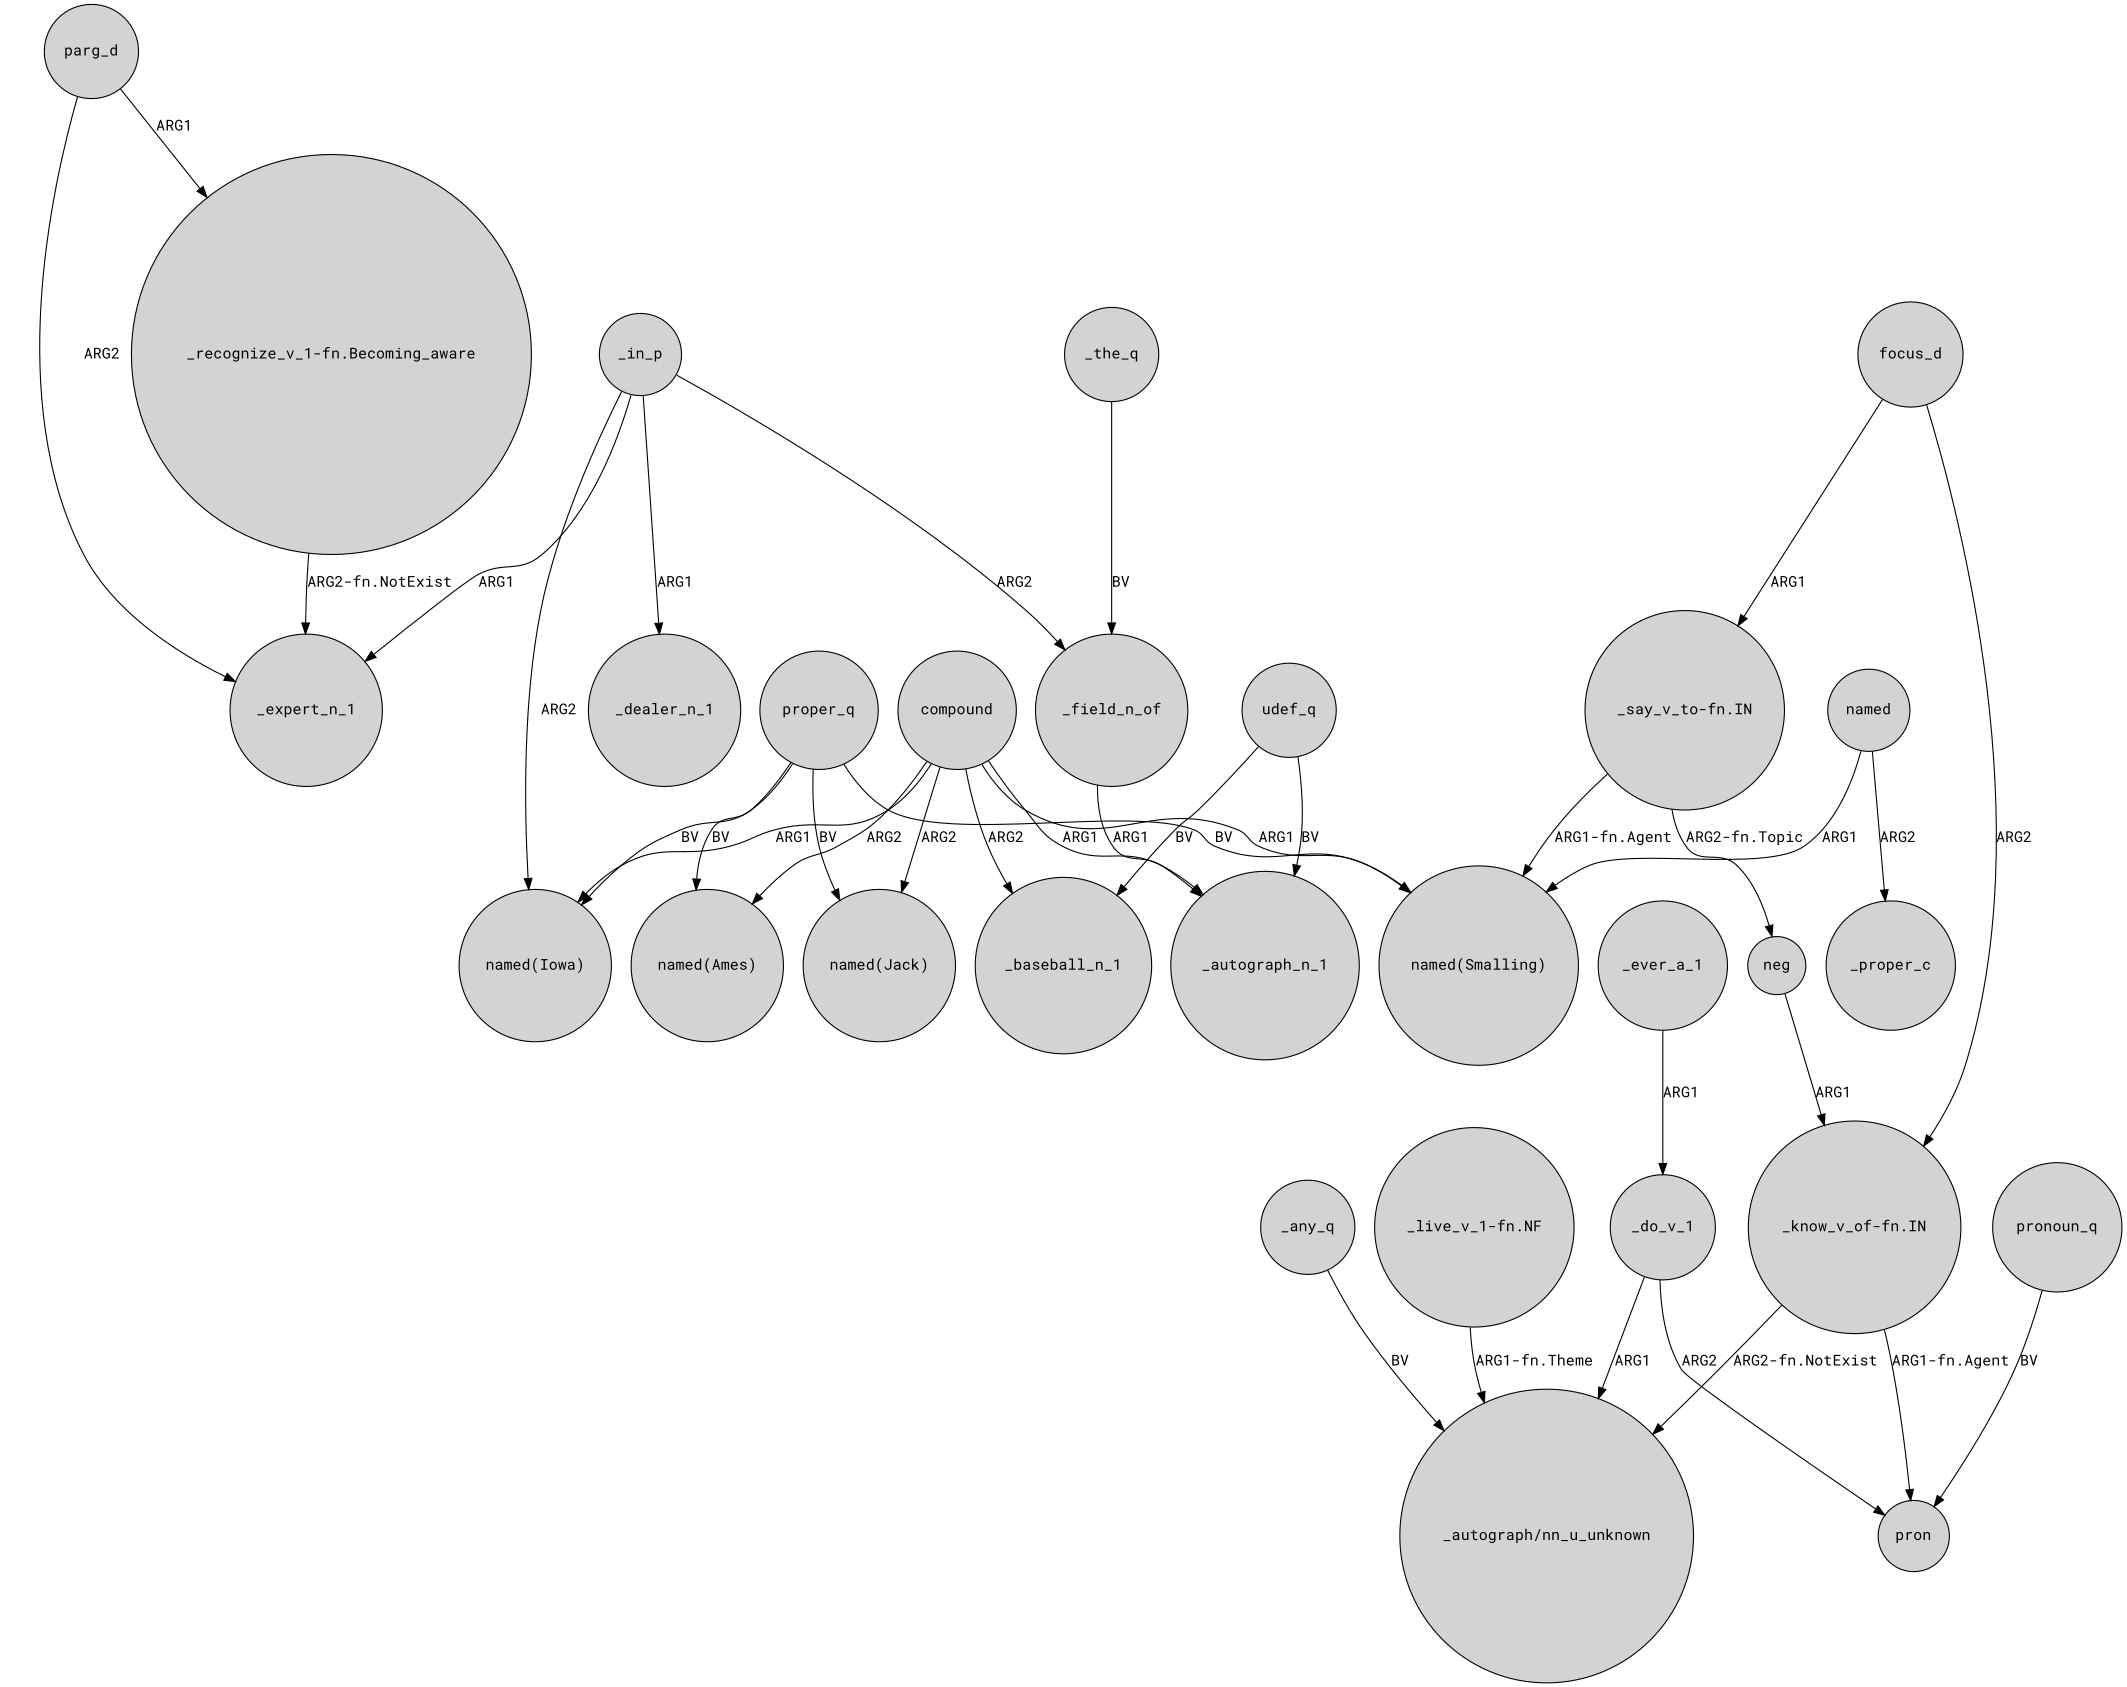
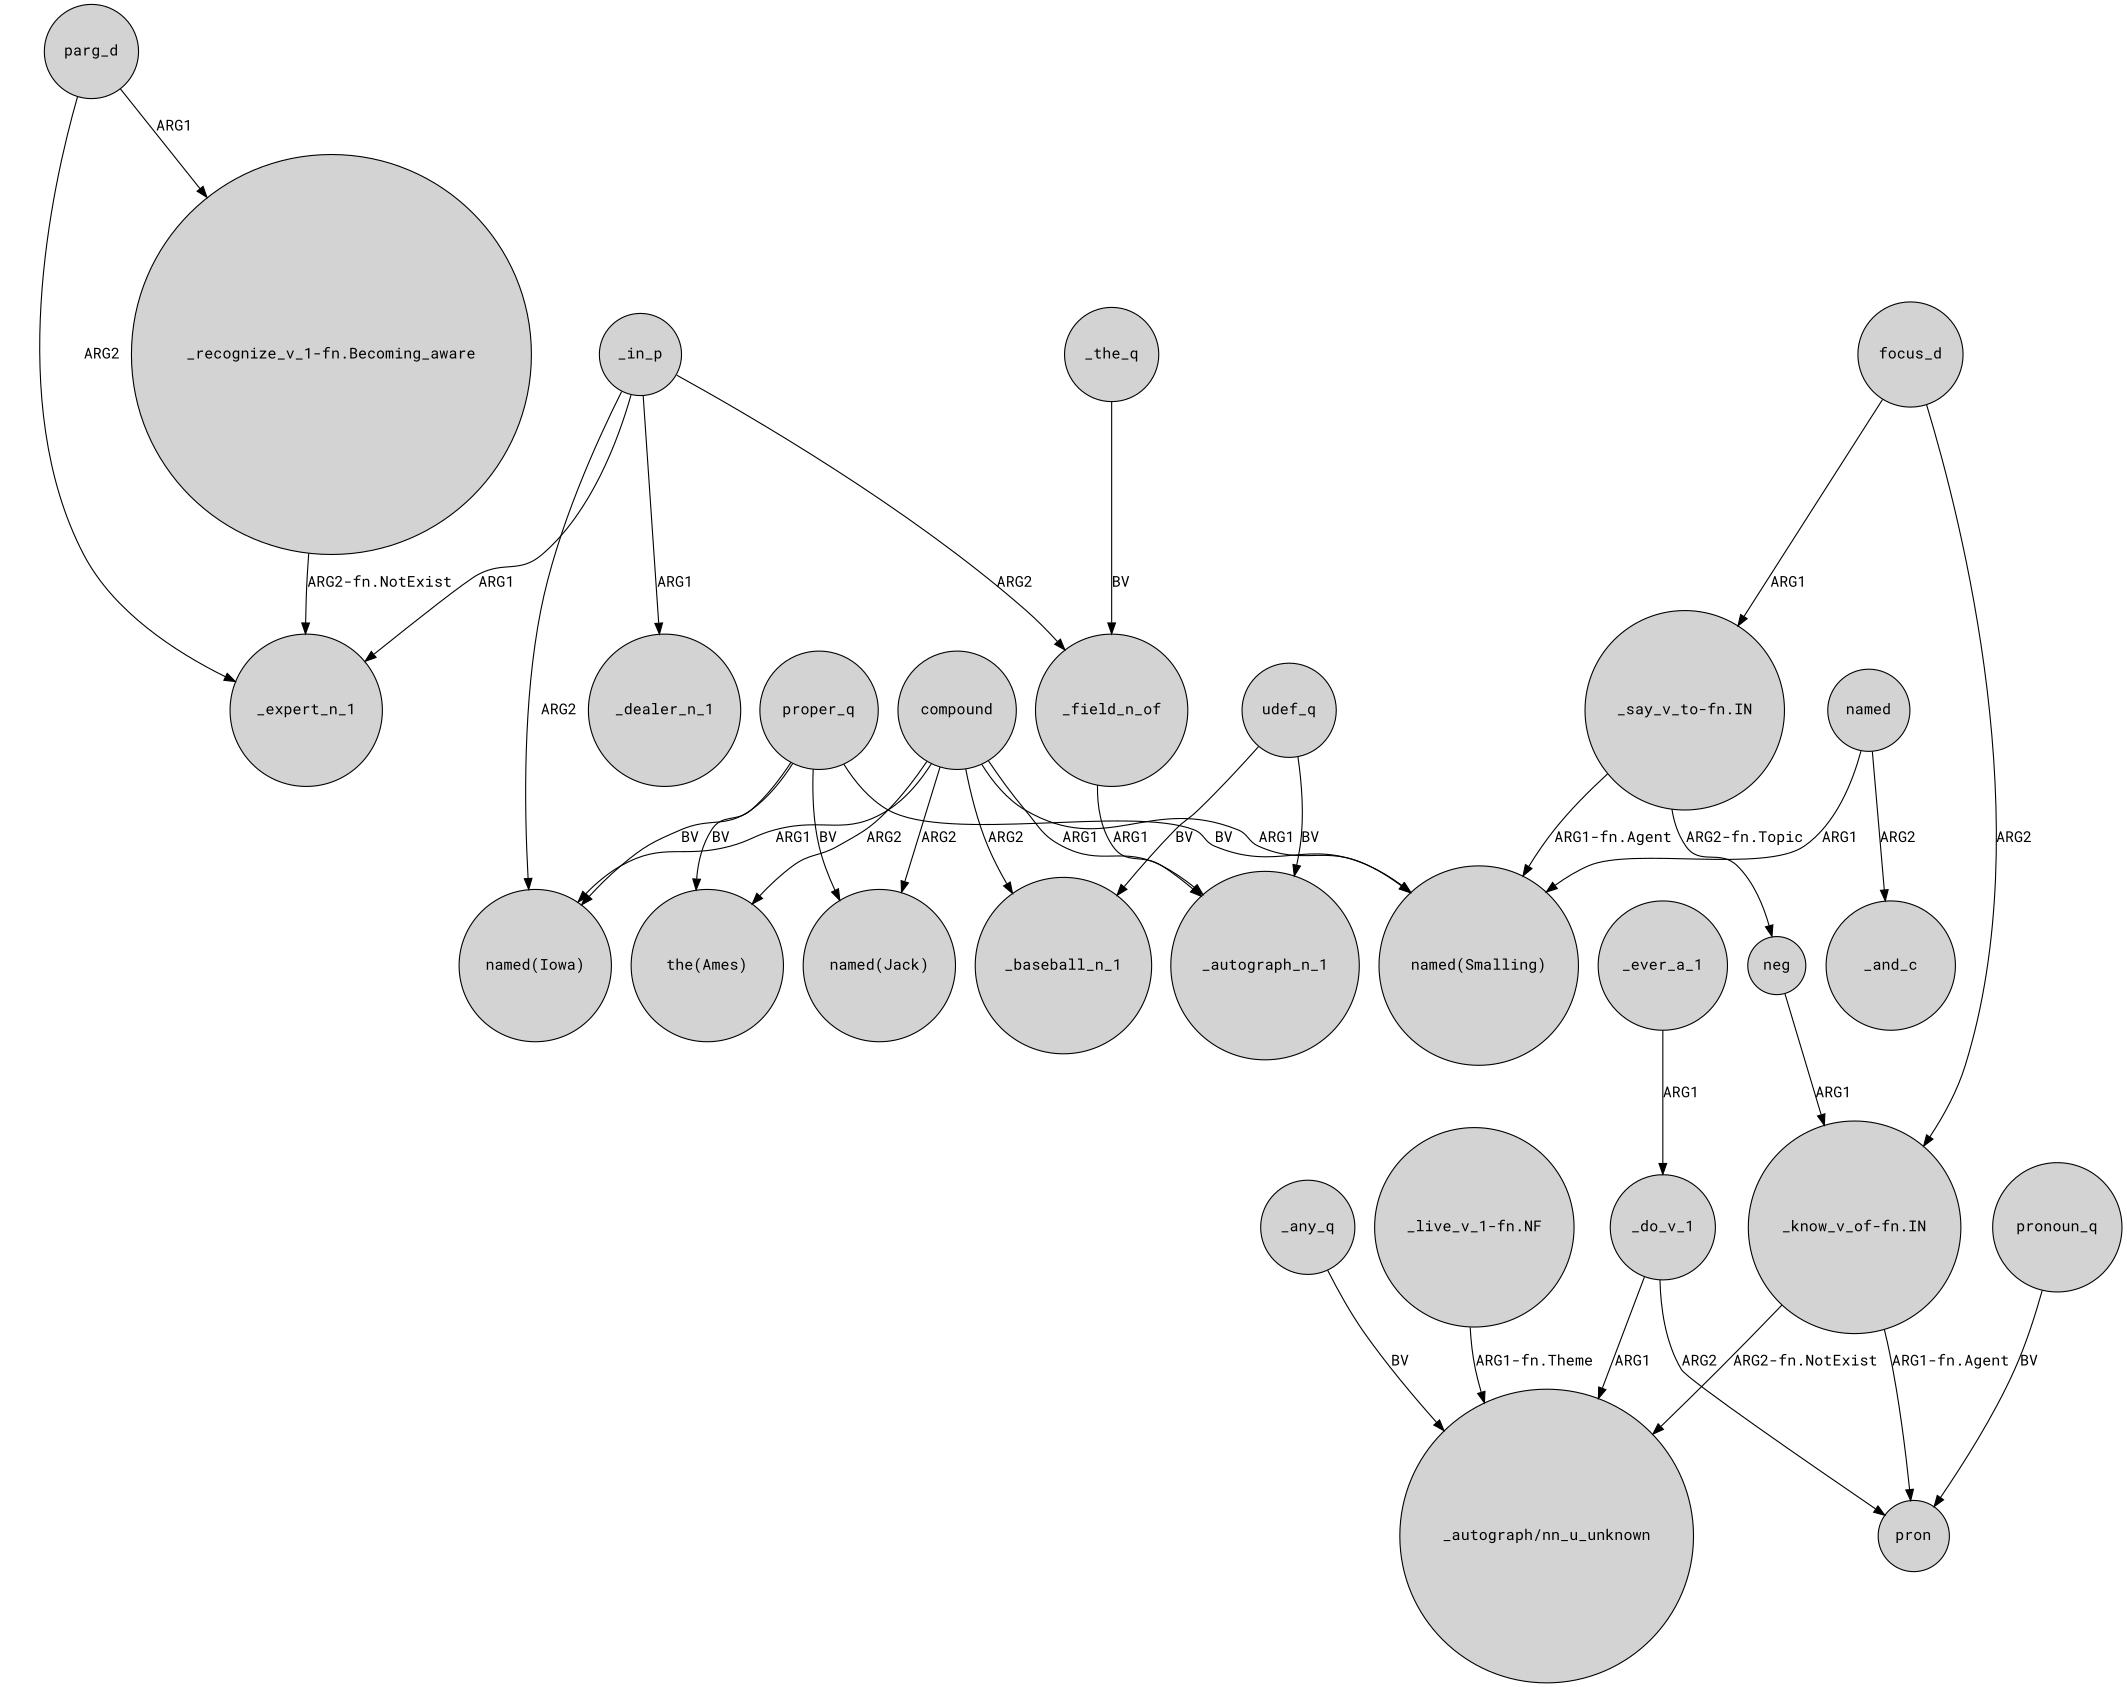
node "named(Ames)": label "named(Ames)" -> "the(Ames)"
node "_proper_c": label "_proper_c" -> "_and_c"
